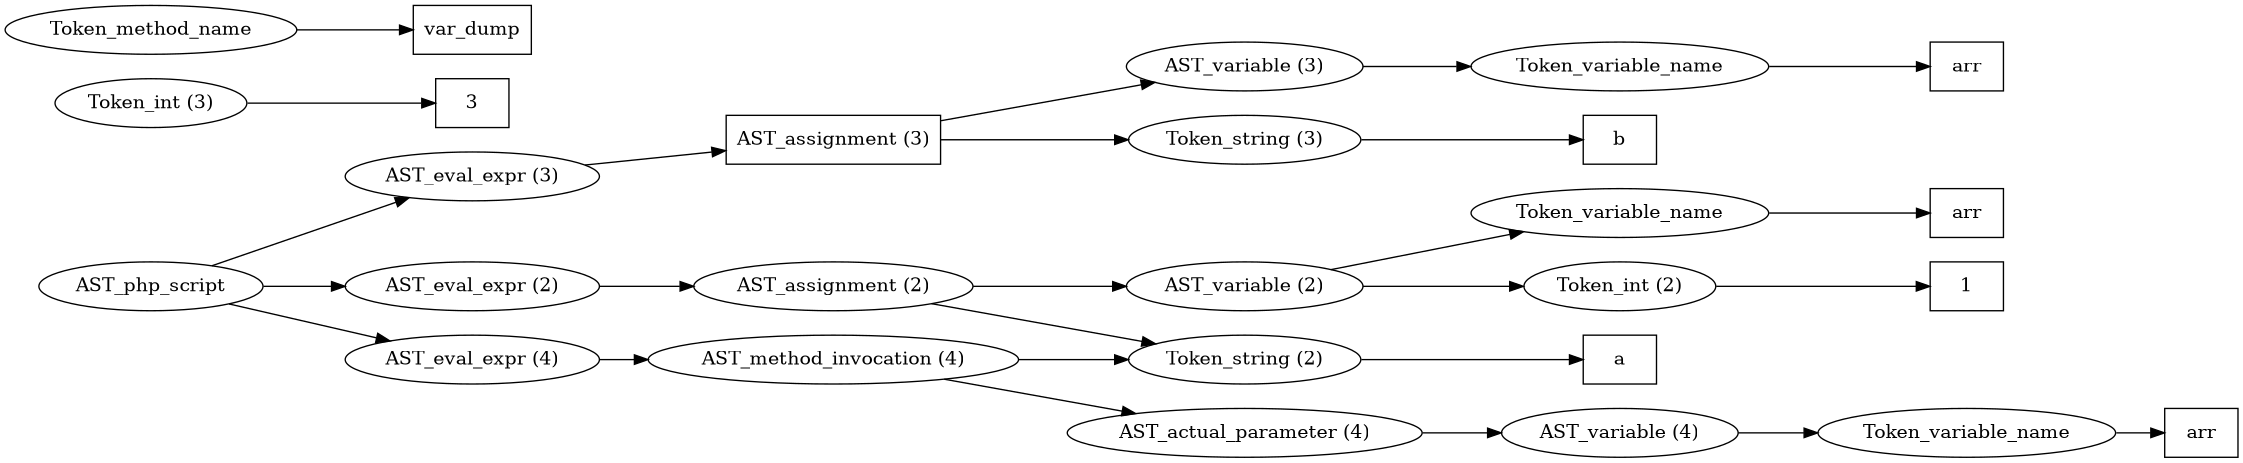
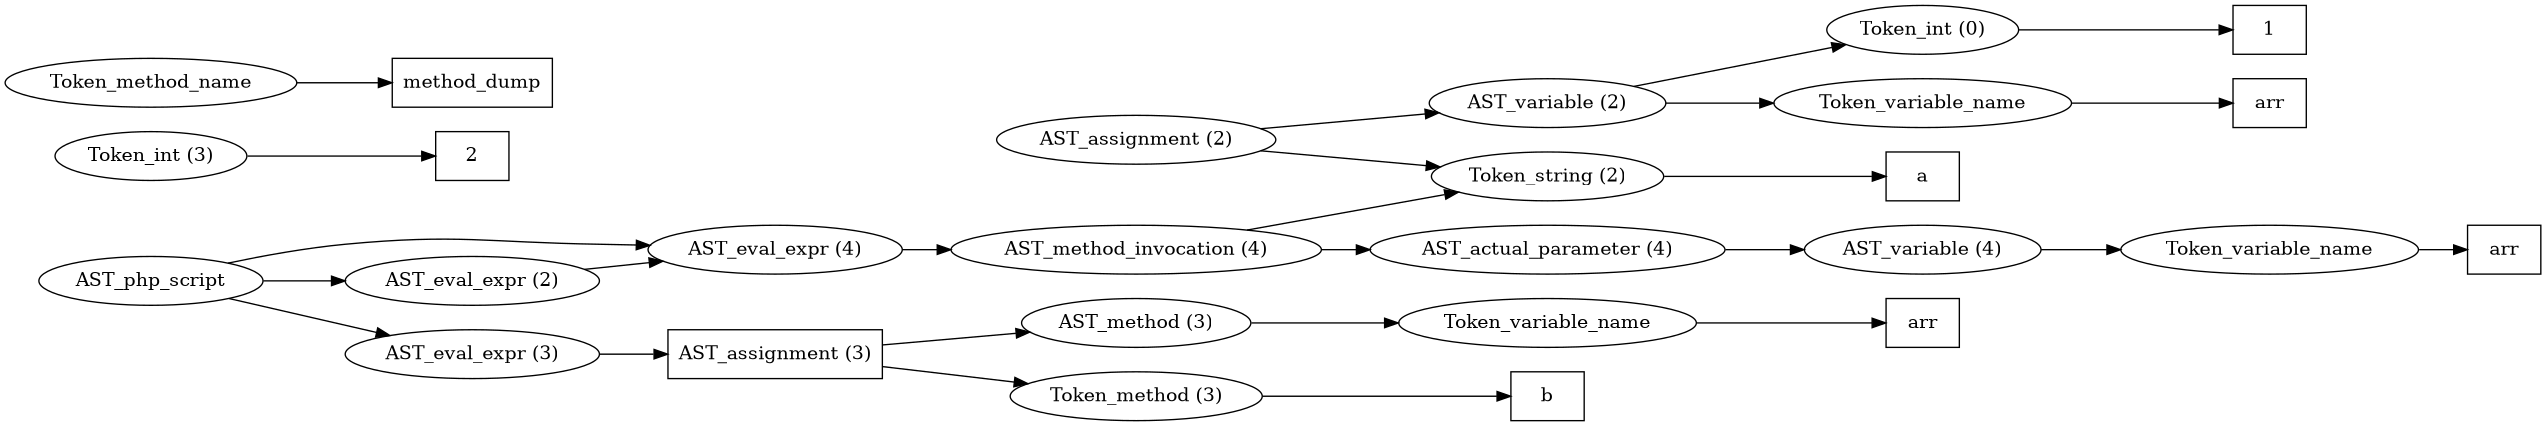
node "var_dump": label "var_dump" -> "method_dump"
node "AST_variable (3)": label "AST_variable (3)" -> "AST_method (3)"
node "3": label "3" -> "2"
node "Token_string (3)": label "Token_string (3)" -> "Token_method (3)"
edge "AST_eval_expr (2)" -> "AST_assignment (2)": now "AST_eval_expr (2)" -> "AST_eval_expr (4)"
node "Token_int (2)": label "Token_int (2)" -> "Token_int (0)"
